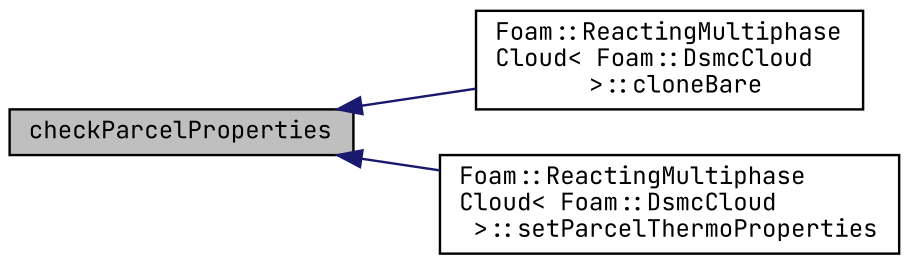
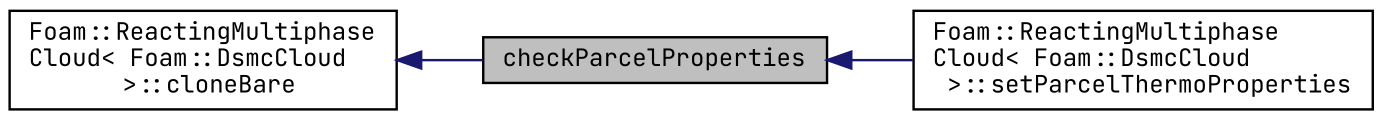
edge "Foam::ReactingMultiphase Cloud< Foam::DsmcCloud >::cloneBare" -> "checkParcelProperties": reversed
